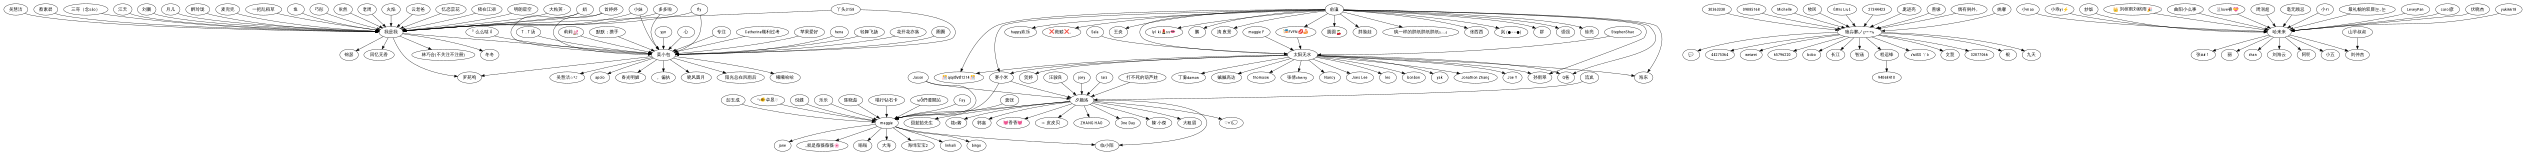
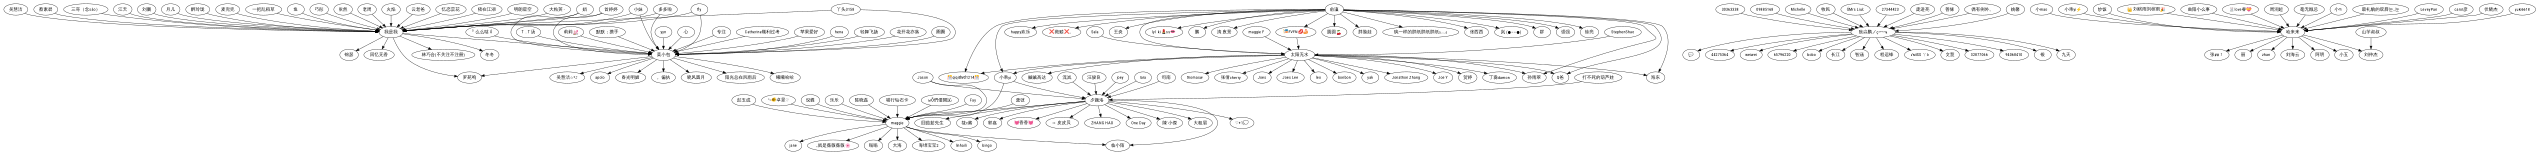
edge "程远锋" -> "94068410": now "狼尛鹏ノç²º¹³¼" -> "94068410"
node "赛小米": label "赛小米" -> "小乖yi"
node "司南": added
node "Nancy": label "Nancy" -> "Joes"
